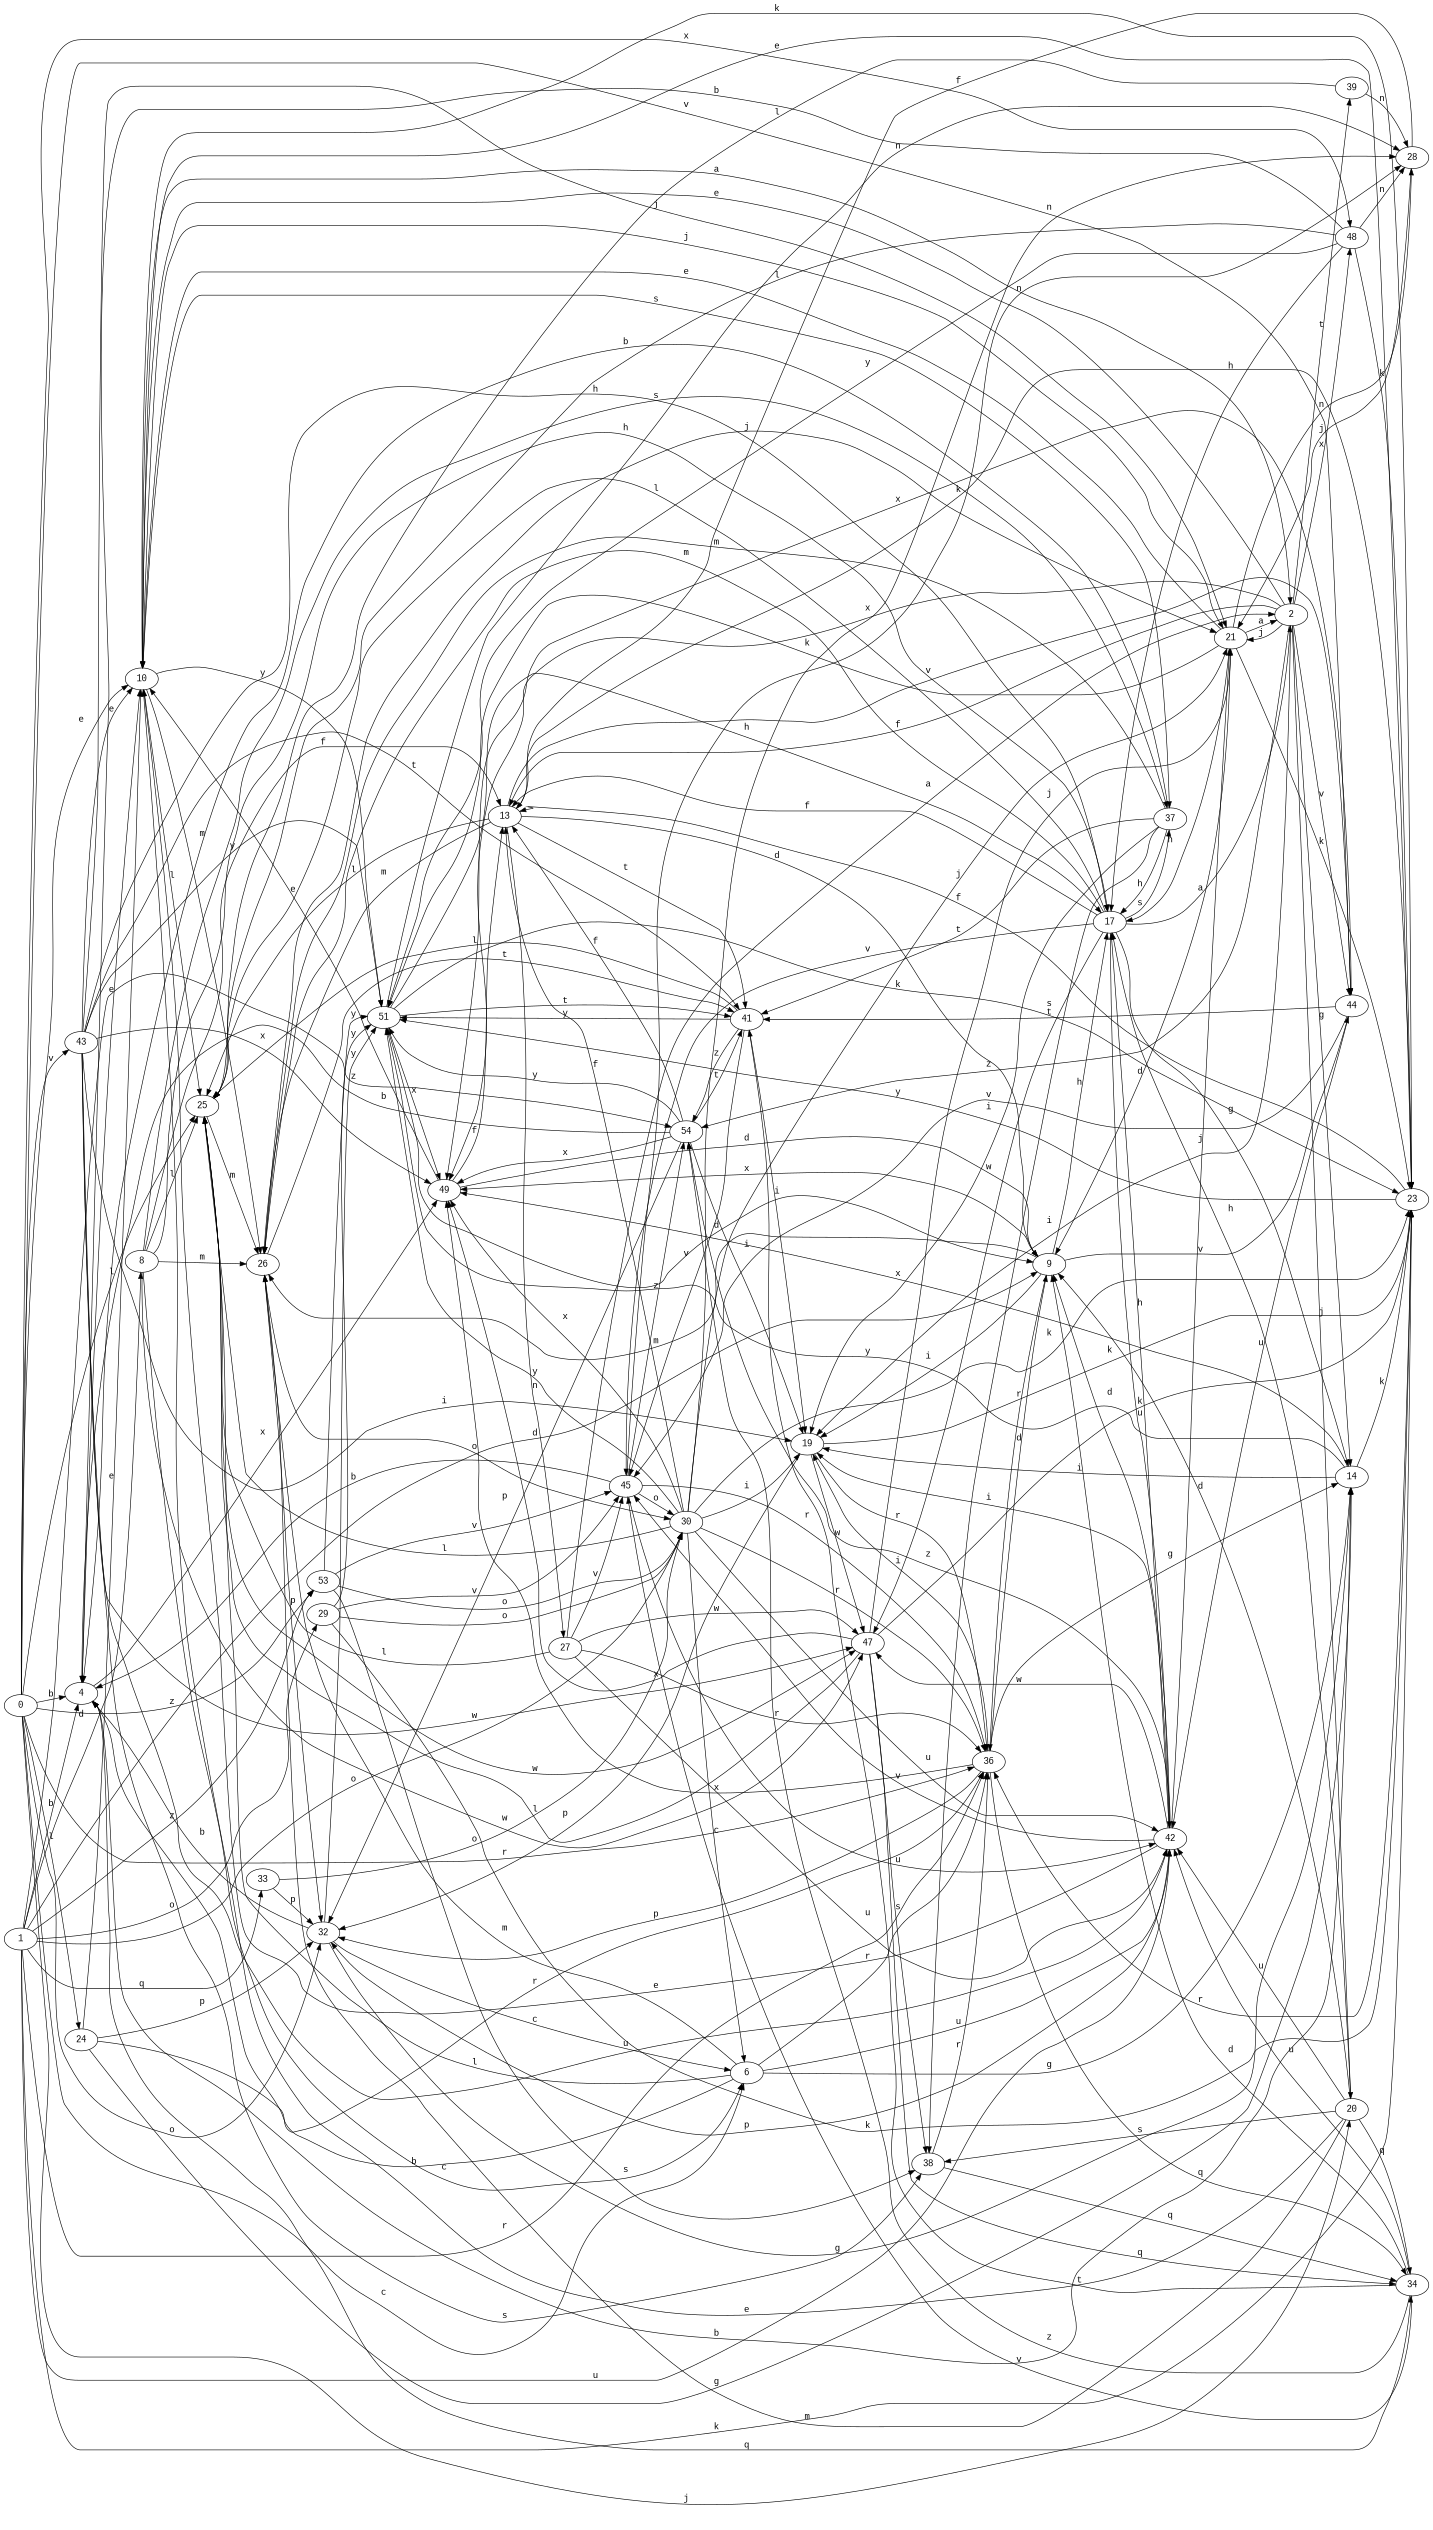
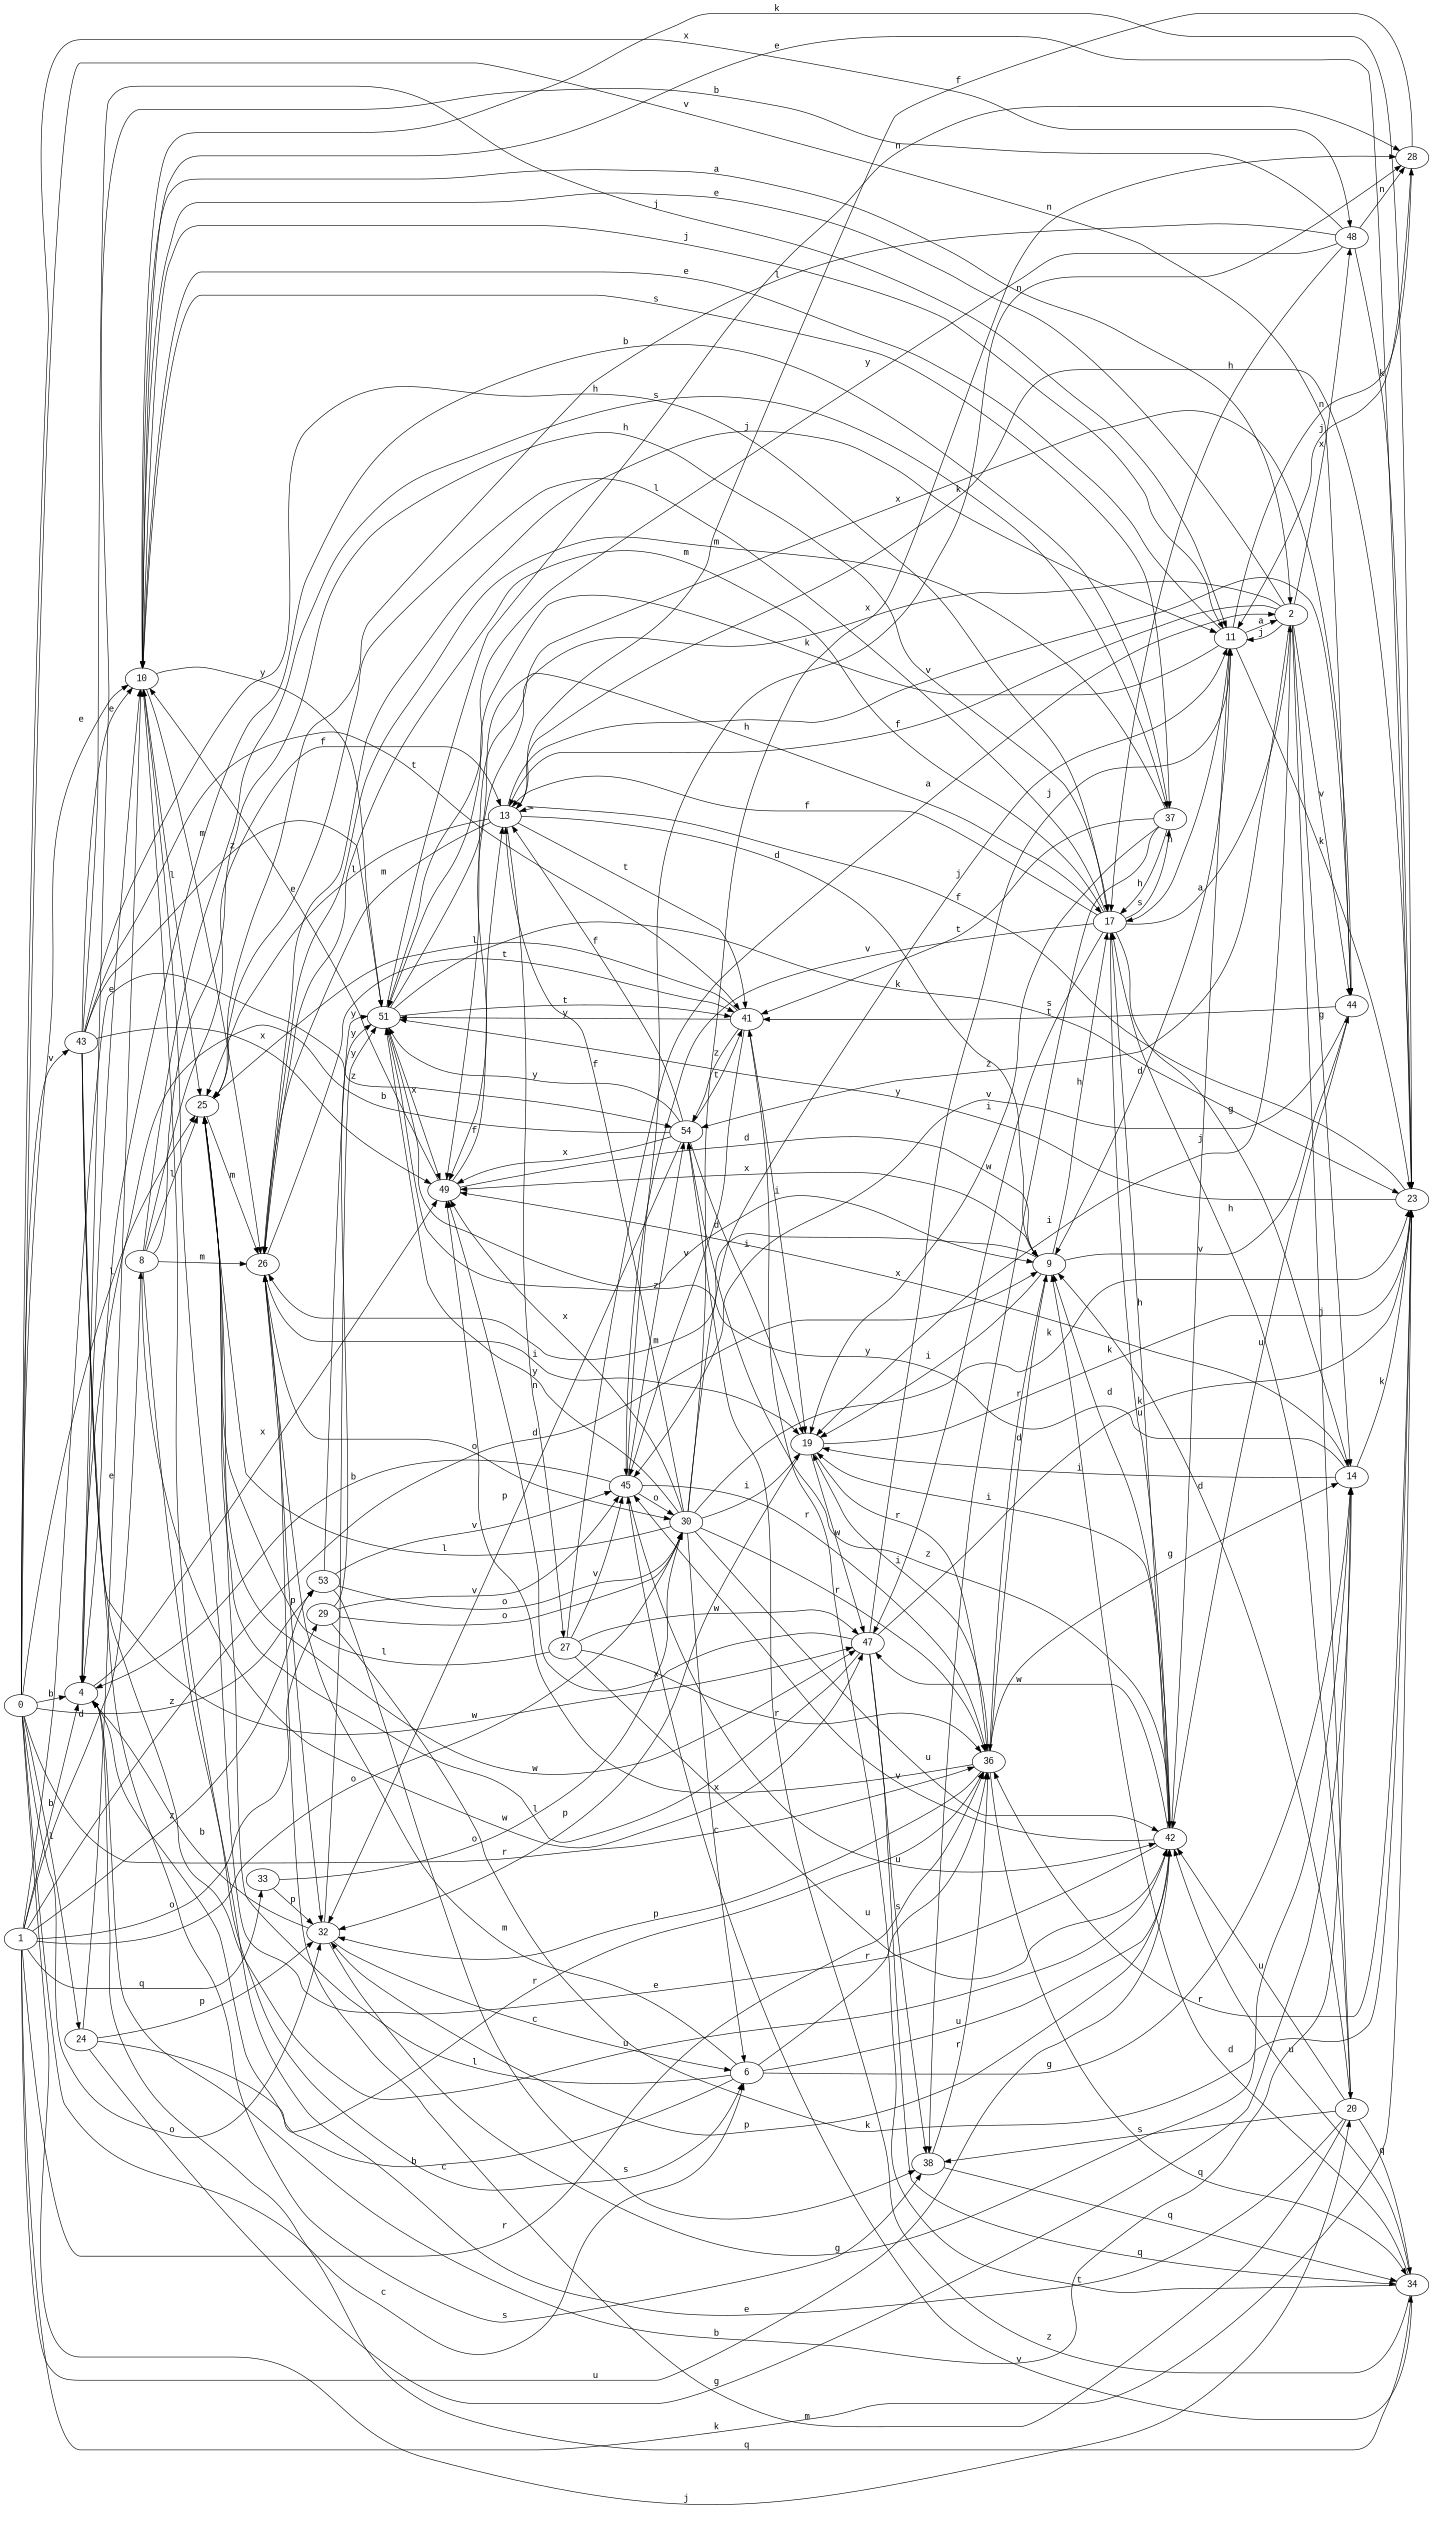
node "39": removed
node "21": label "21" -> "11"
edge "43" -> "51": label "y" -> "z"
edge "43" -> "19": now "26" -> "19"
